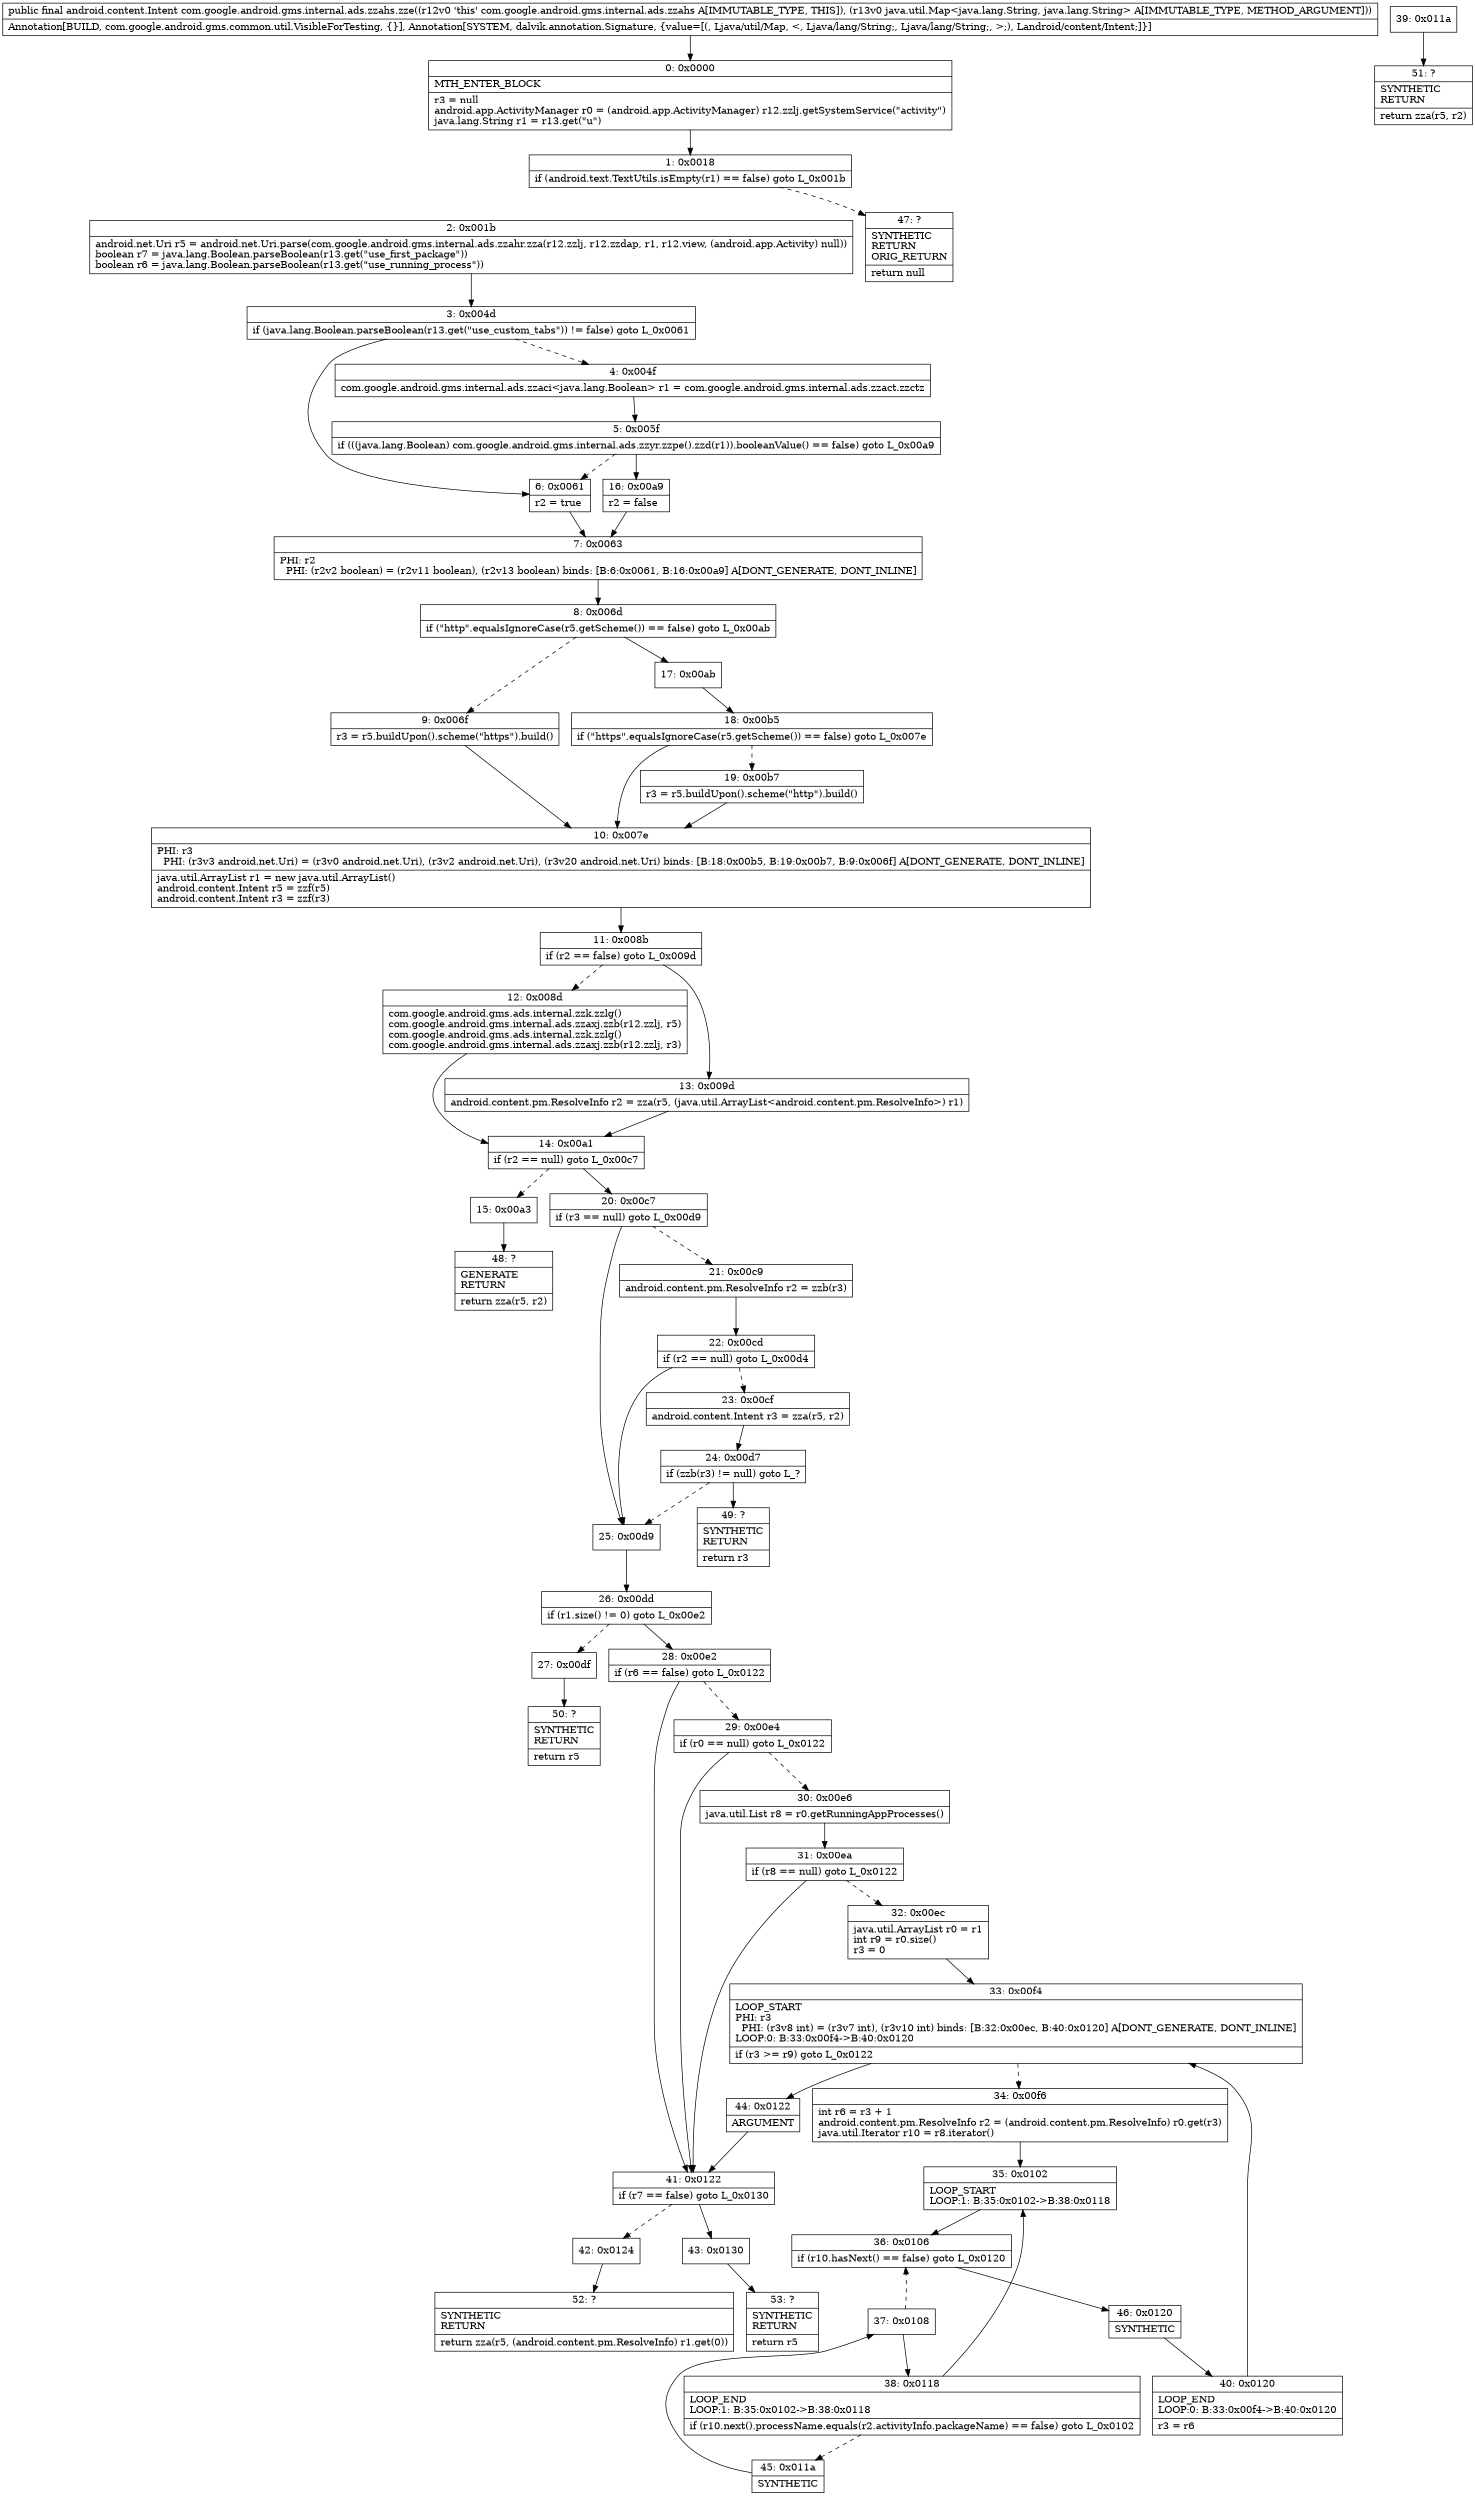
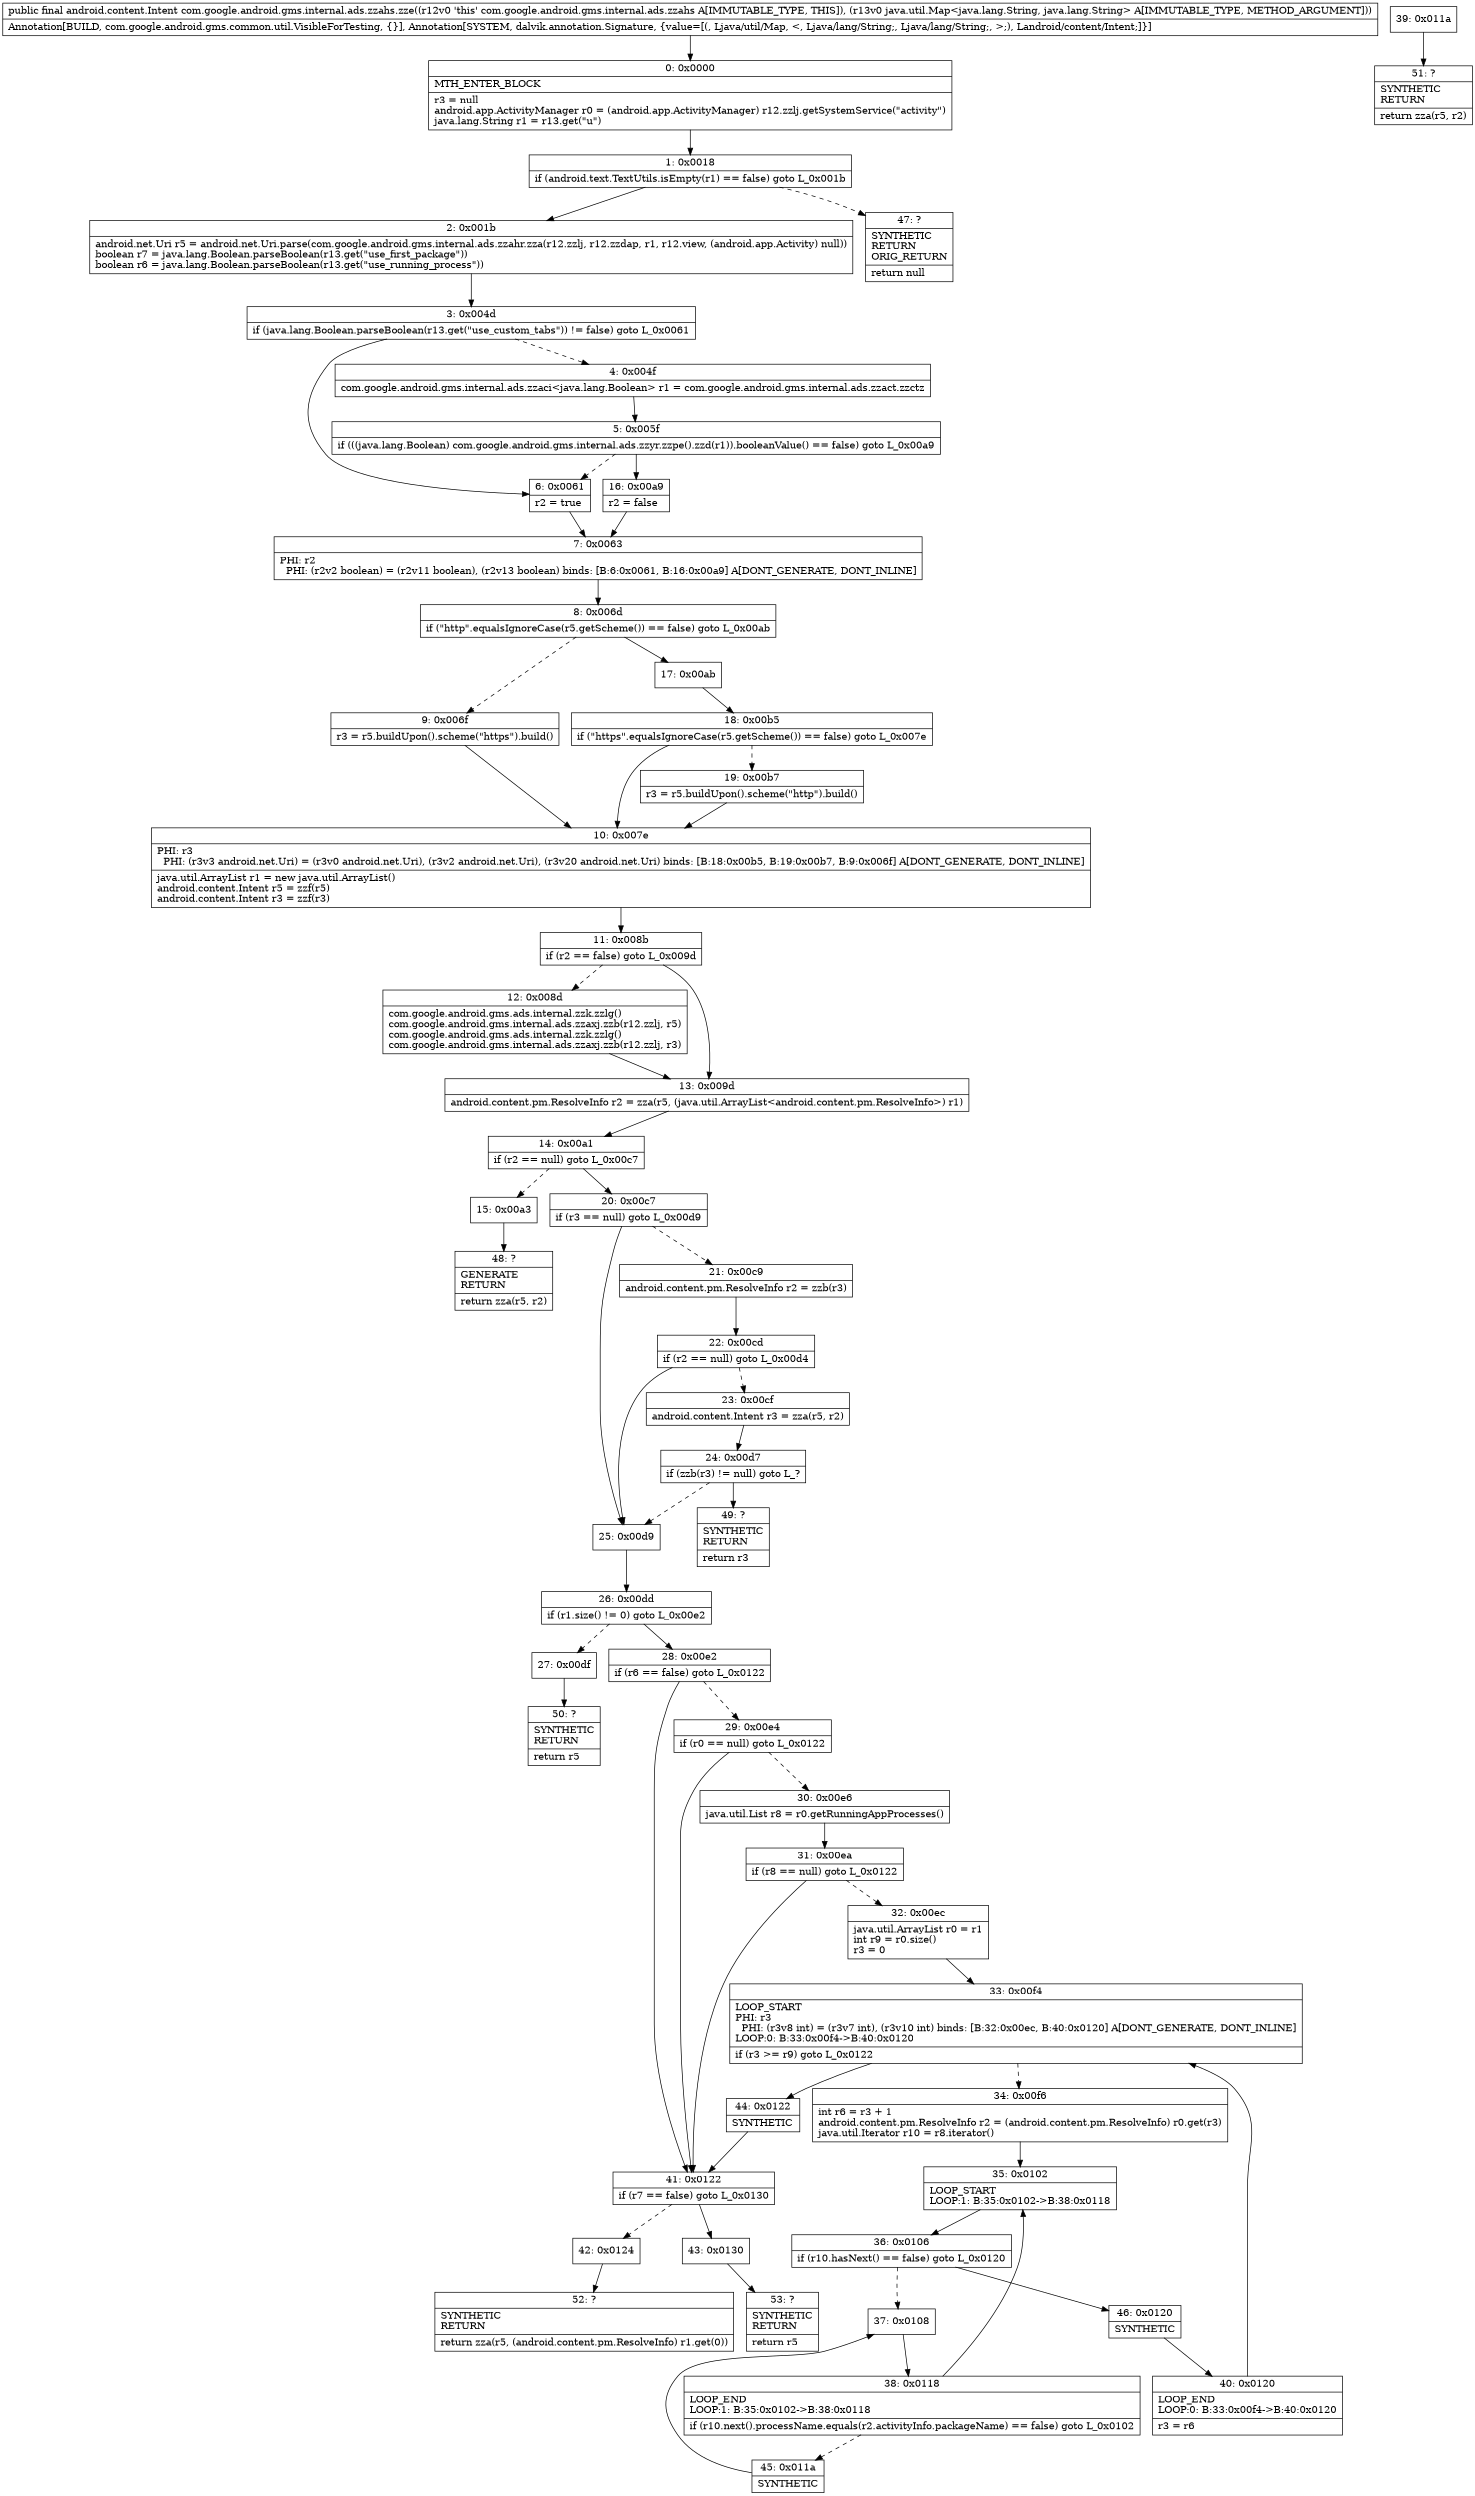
edge "1: 0x0018" -> "2: 0x001b": added
edge "12: 0x008d" -> "14: 0x00a1": now "12: 0x008d" -> "13: 0x009d"
node "44: 0x0122": text "ARGUMENT" -> "SYNTHETIC"
edge "37: 0x0108" -> "36: 0x0106": reversed
